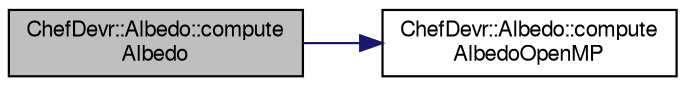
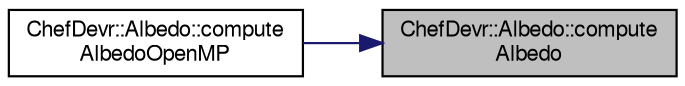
edge "ChefDevr::Albedo::compute Albedo" -> "ChefDevr::Albedo::compute AlbedoOpenMP": reversed
